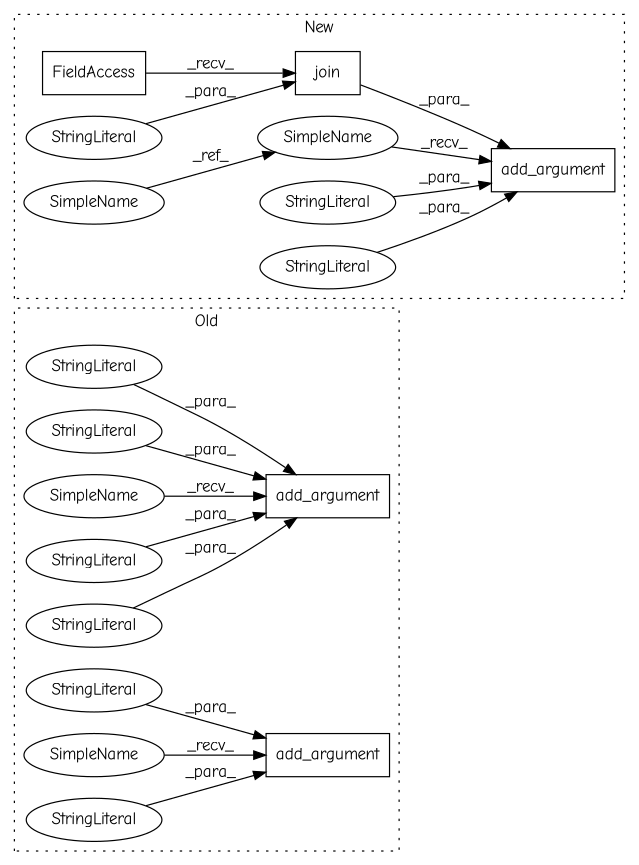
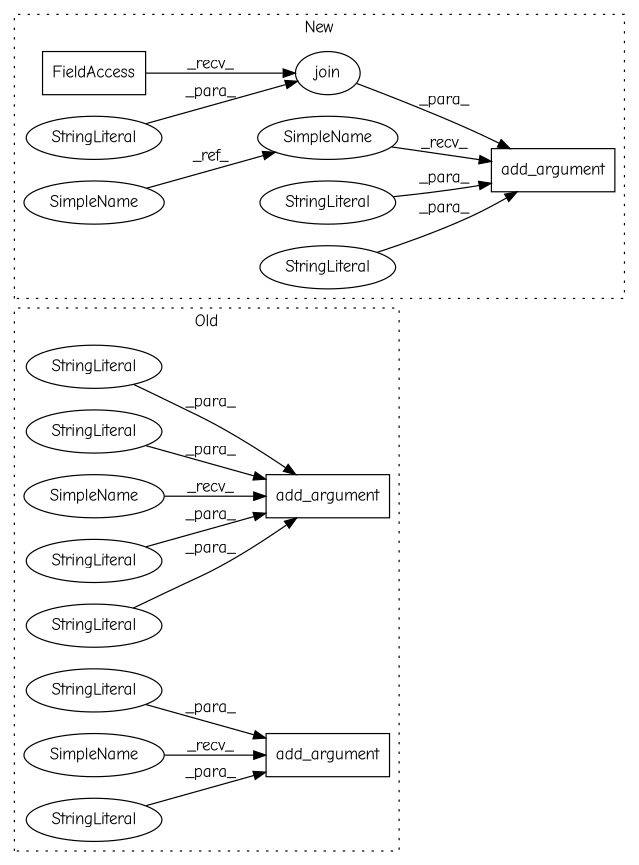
node "join": shape box -> ellipse
